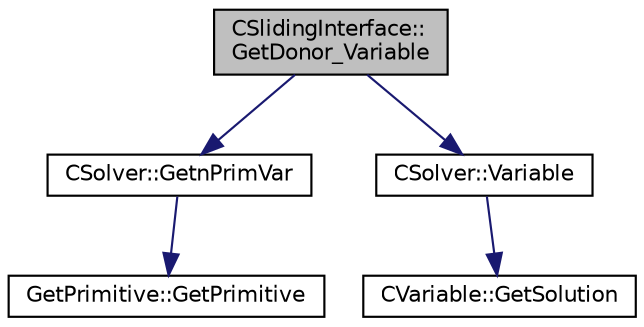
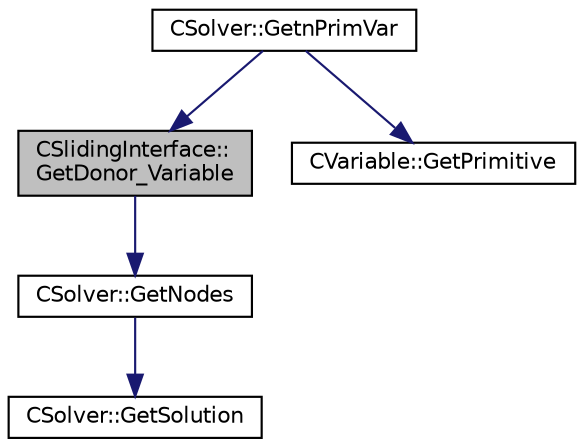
edge "CSlidingInterface:: GetDonor_Variable" -> "CSolver::GetnPrimVar": reversed
node "CSolver::Variable": label "CSolver::Variable" -> "CSolver::GetNodes"
node "GetPrimitive::GetPrimitive": label "GetPrimitive::GetPrimitive" -> "CVariable::GetPrimitive"
node "CVariable::GetSolution": label "CVariable::GetSolution" -> "CSolver::GetSolution"
